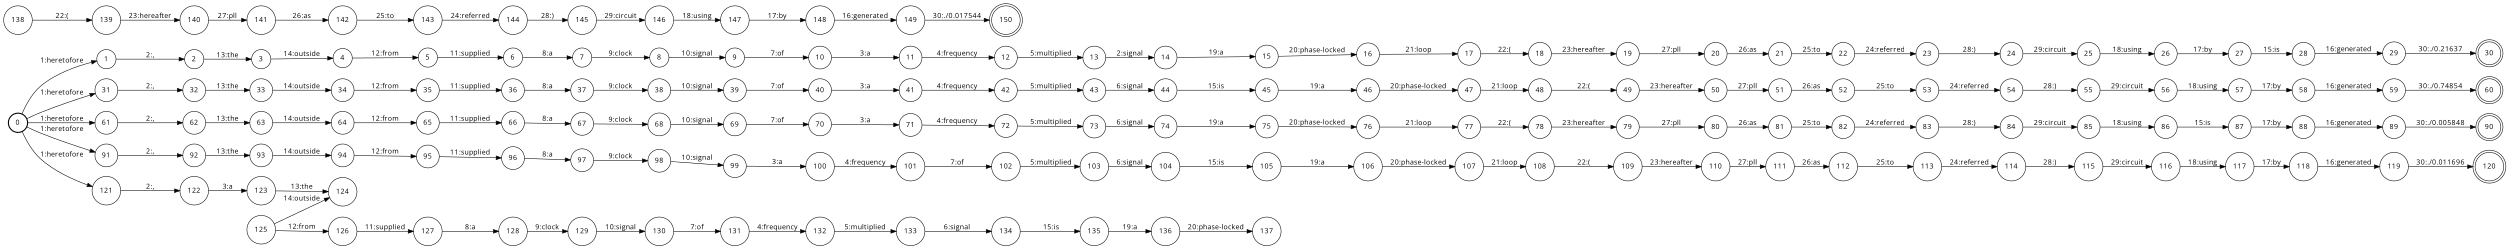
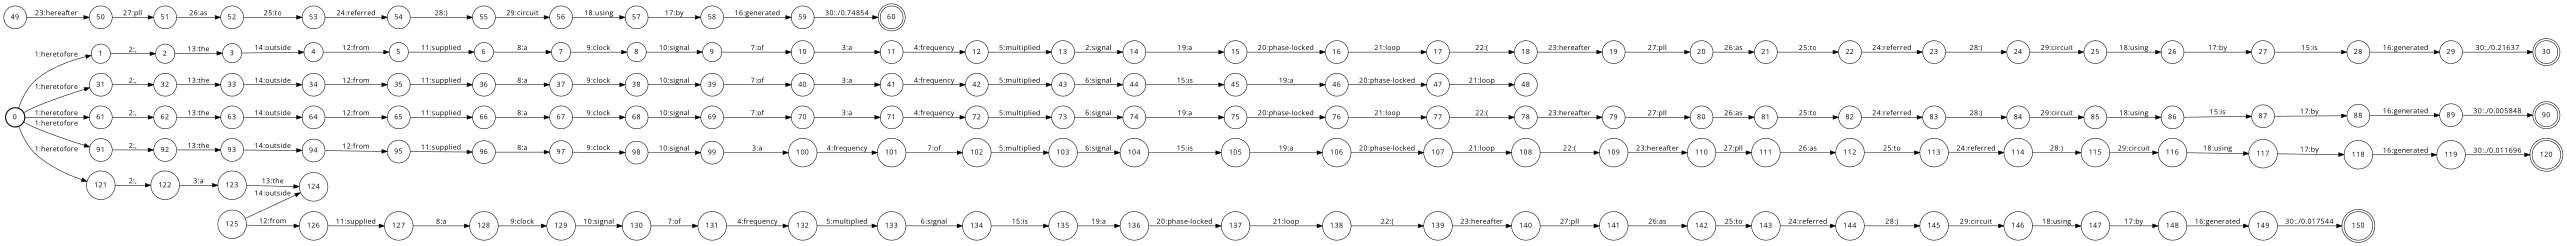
edge "48" -> "49": removed, label "22:("
edge "137" -> "138": added, label "21:loop"
